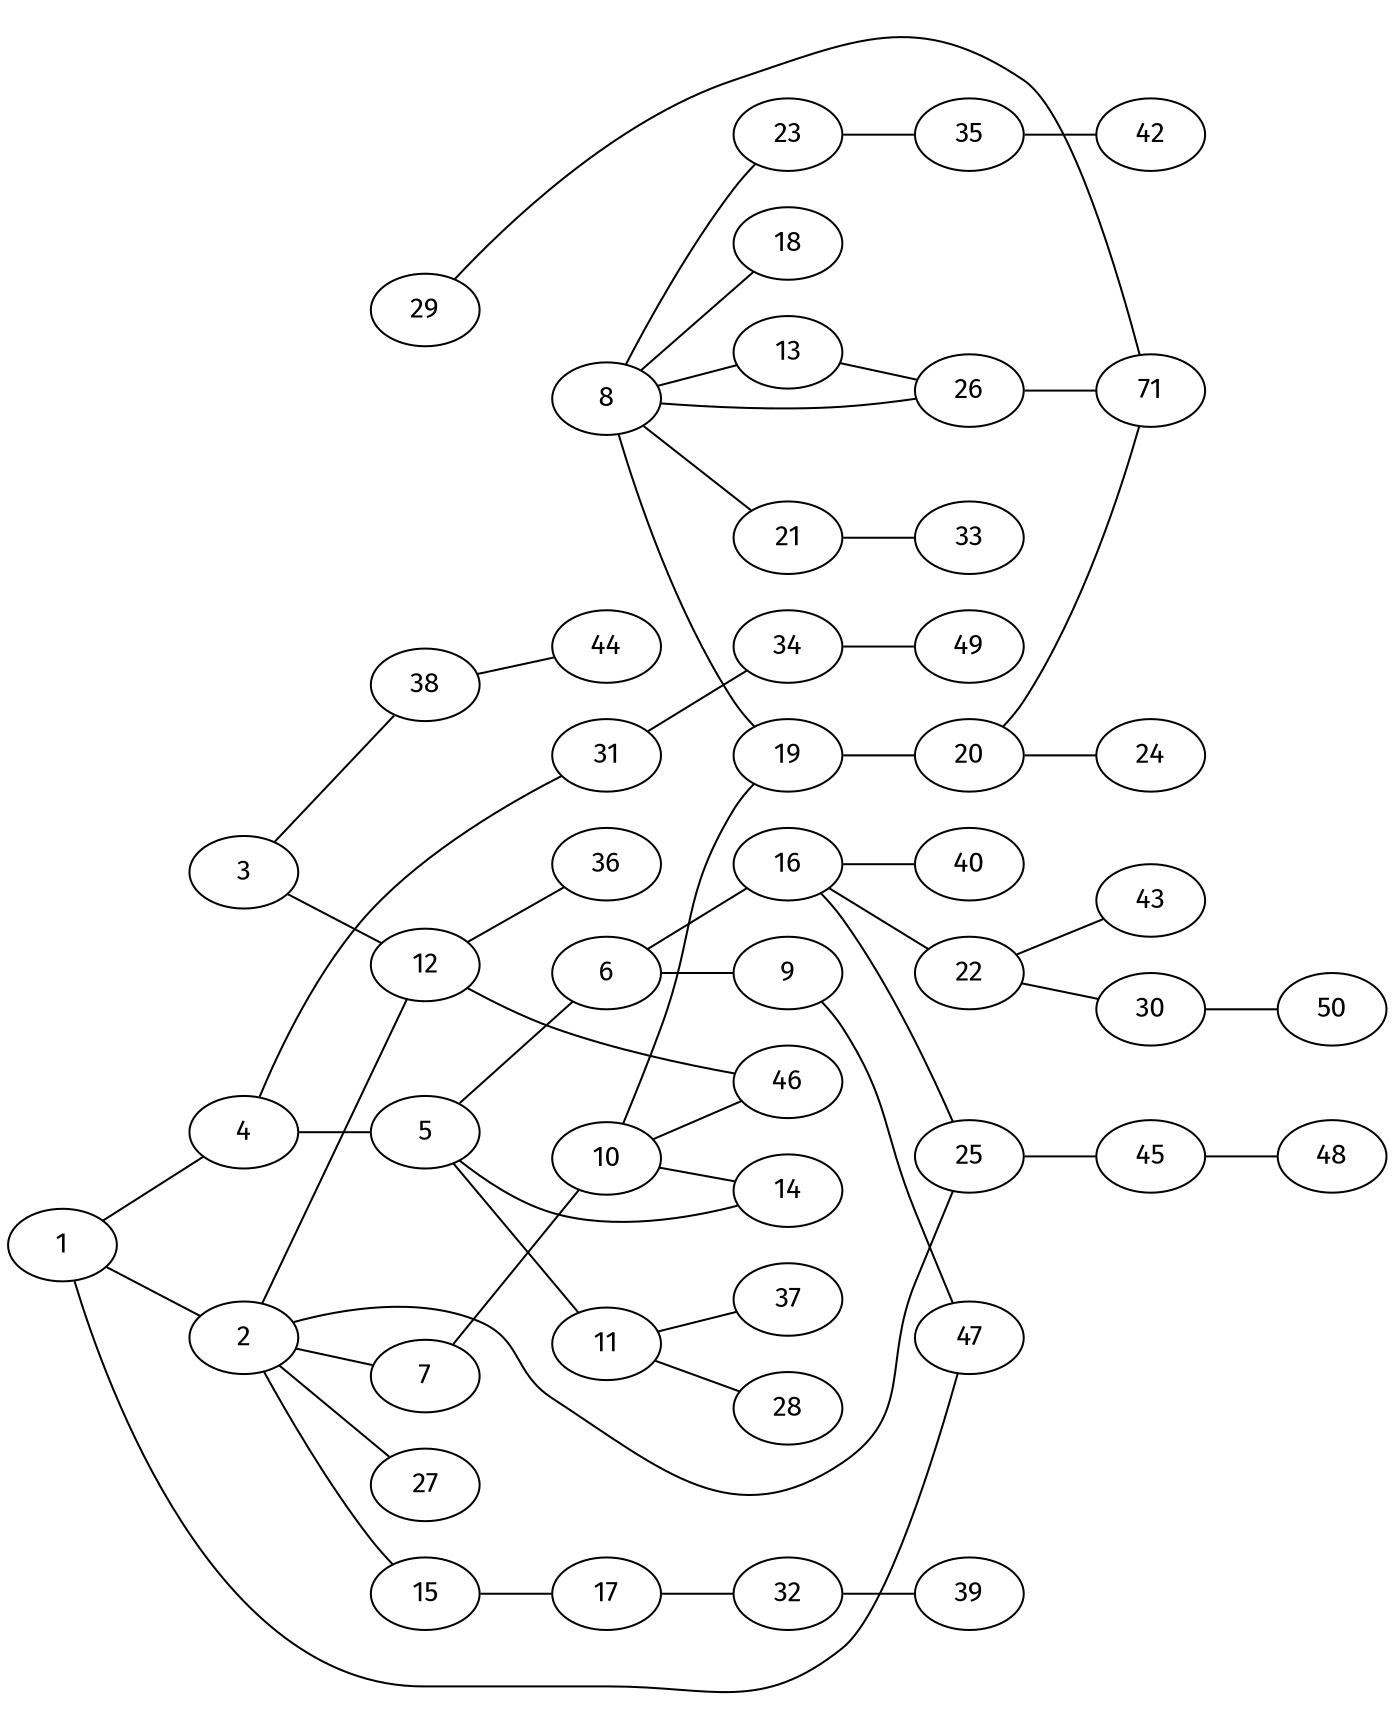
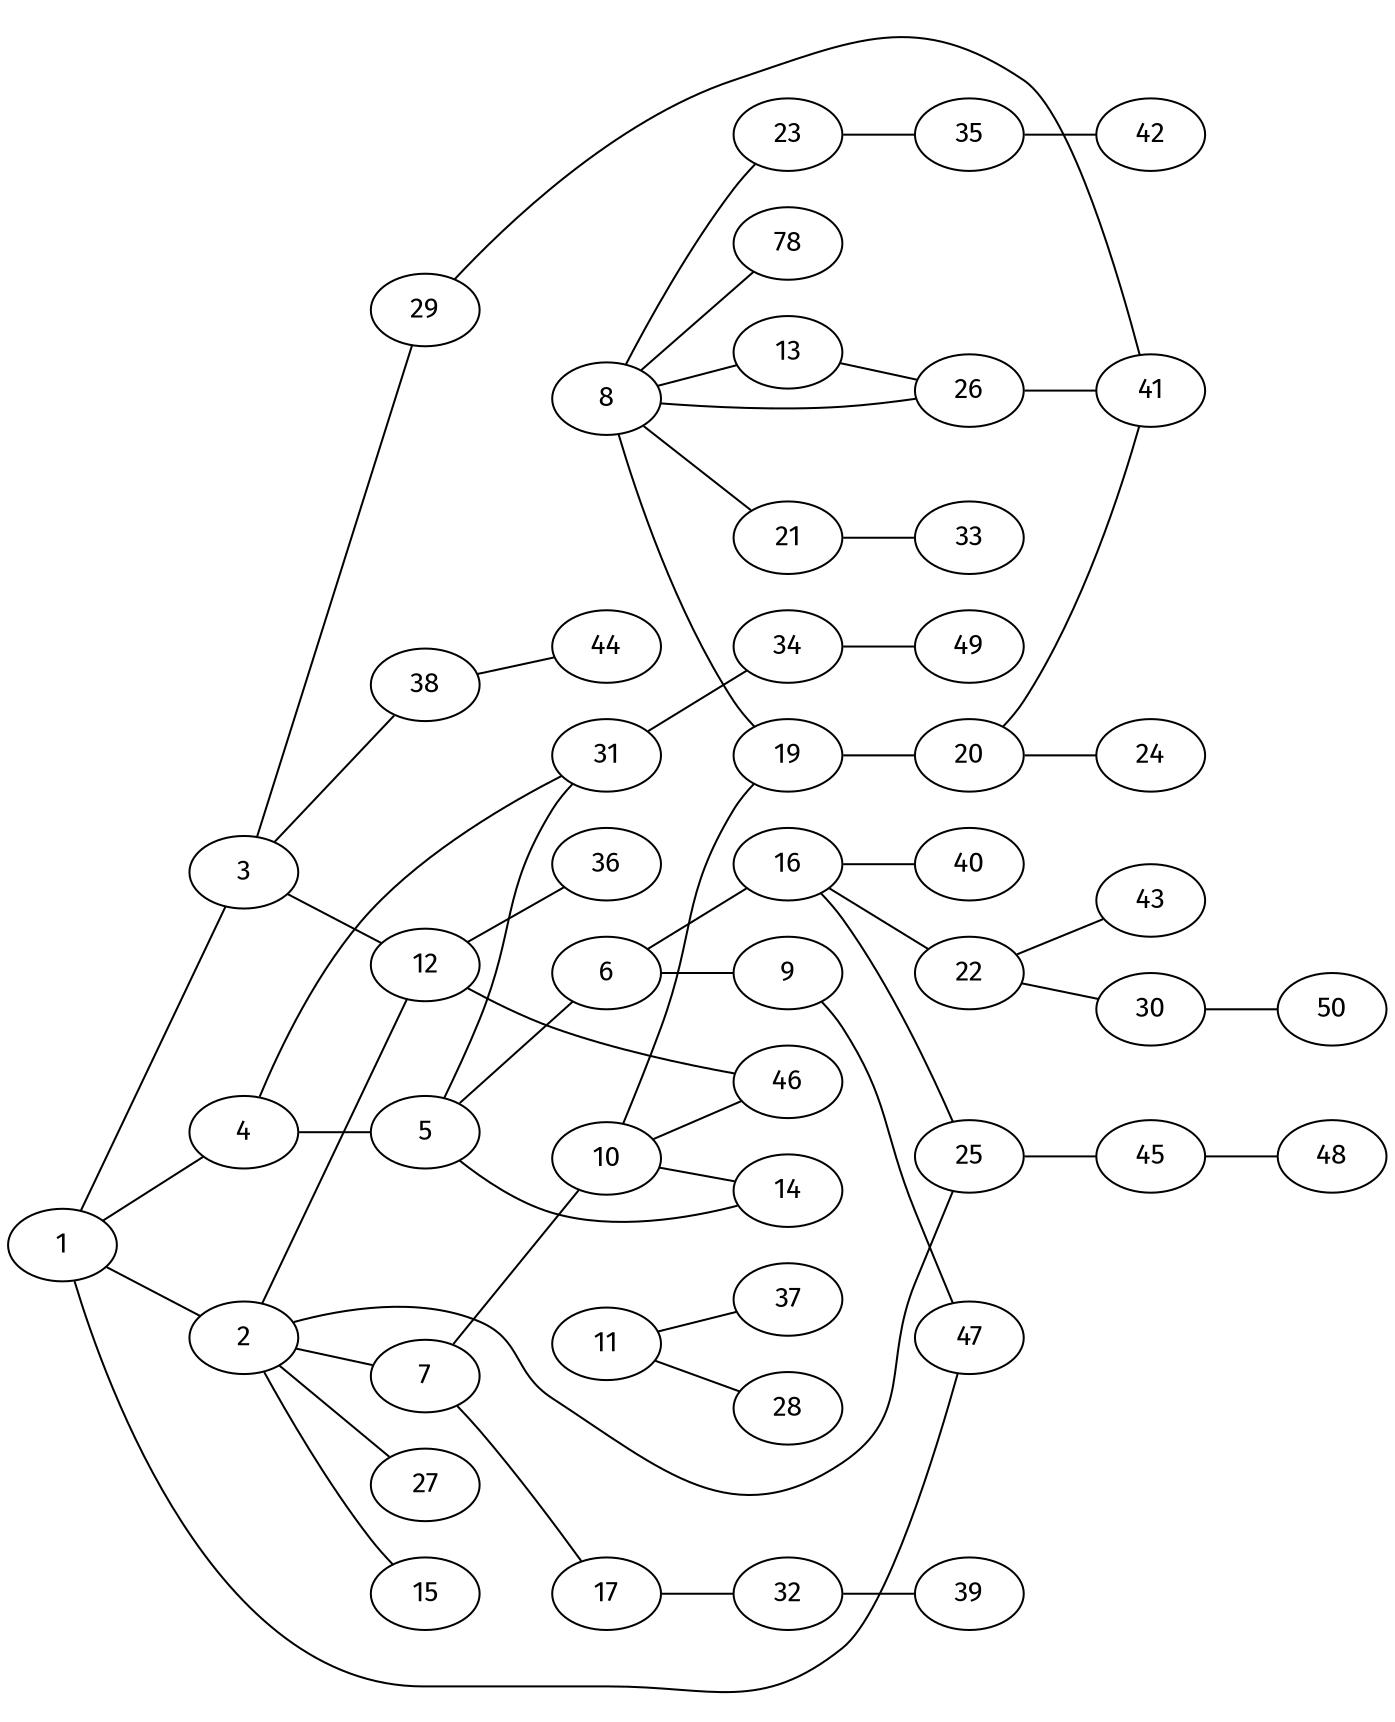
node "18": label "18" -> "78"
node "71": label "71" -> "41"
edge "29" -- "3": added
edge "3" -- "1": added
edge "5" -- "11": now "5" -- "31"
edge "15" -- "17": now "7" -- "17"
